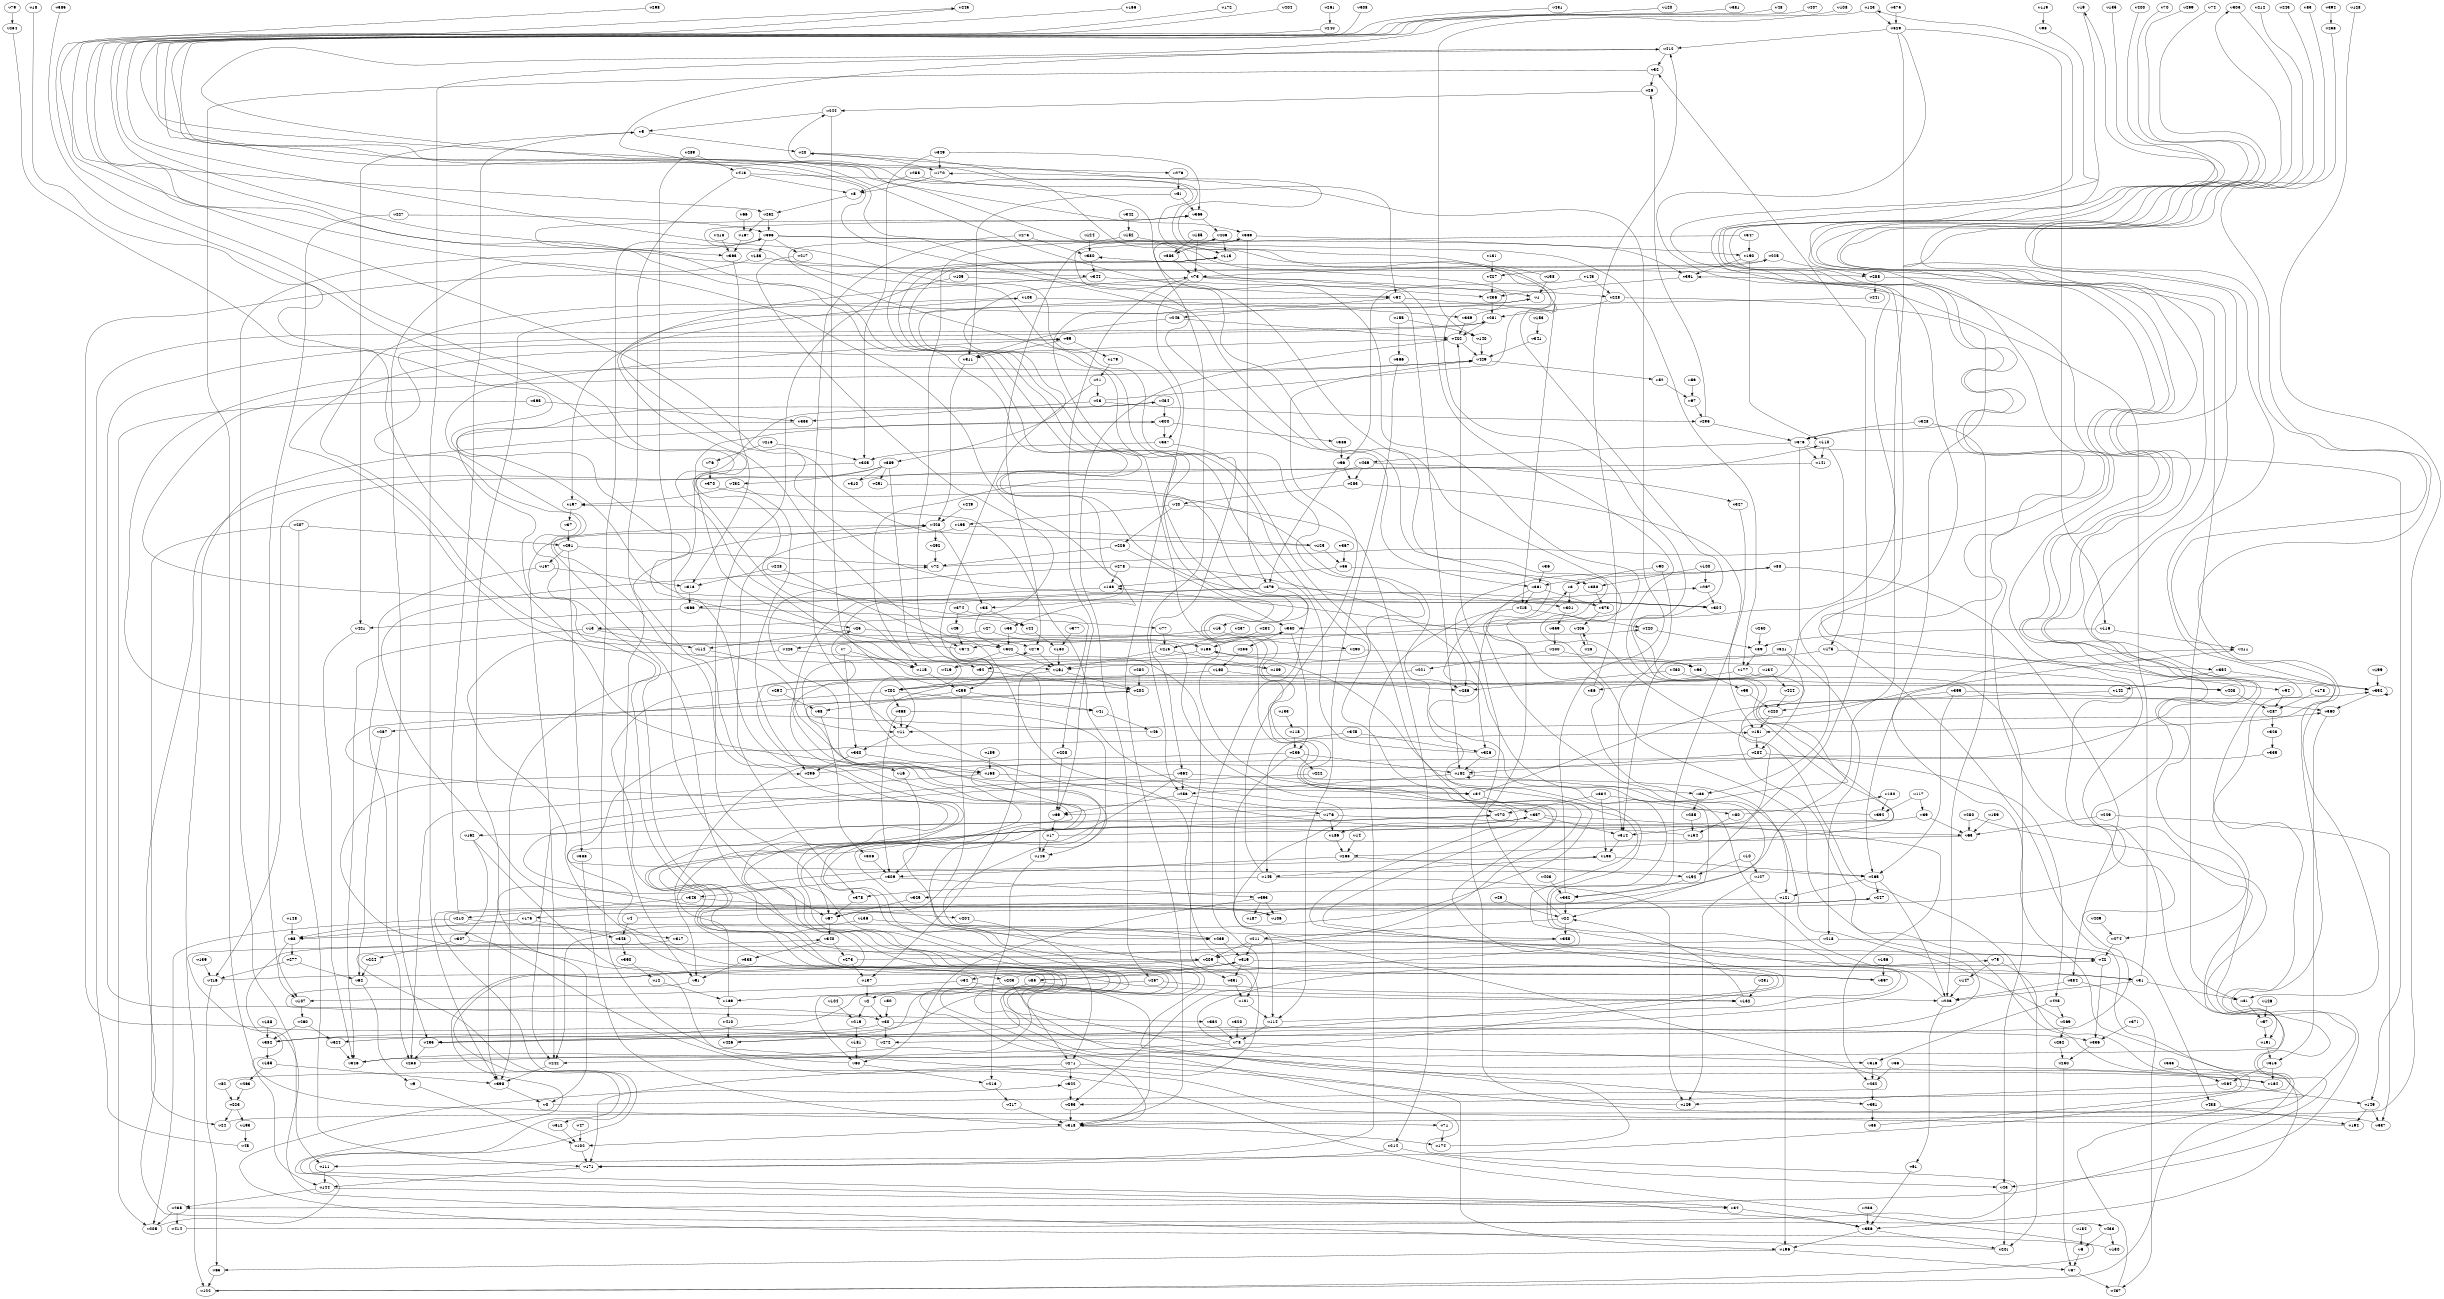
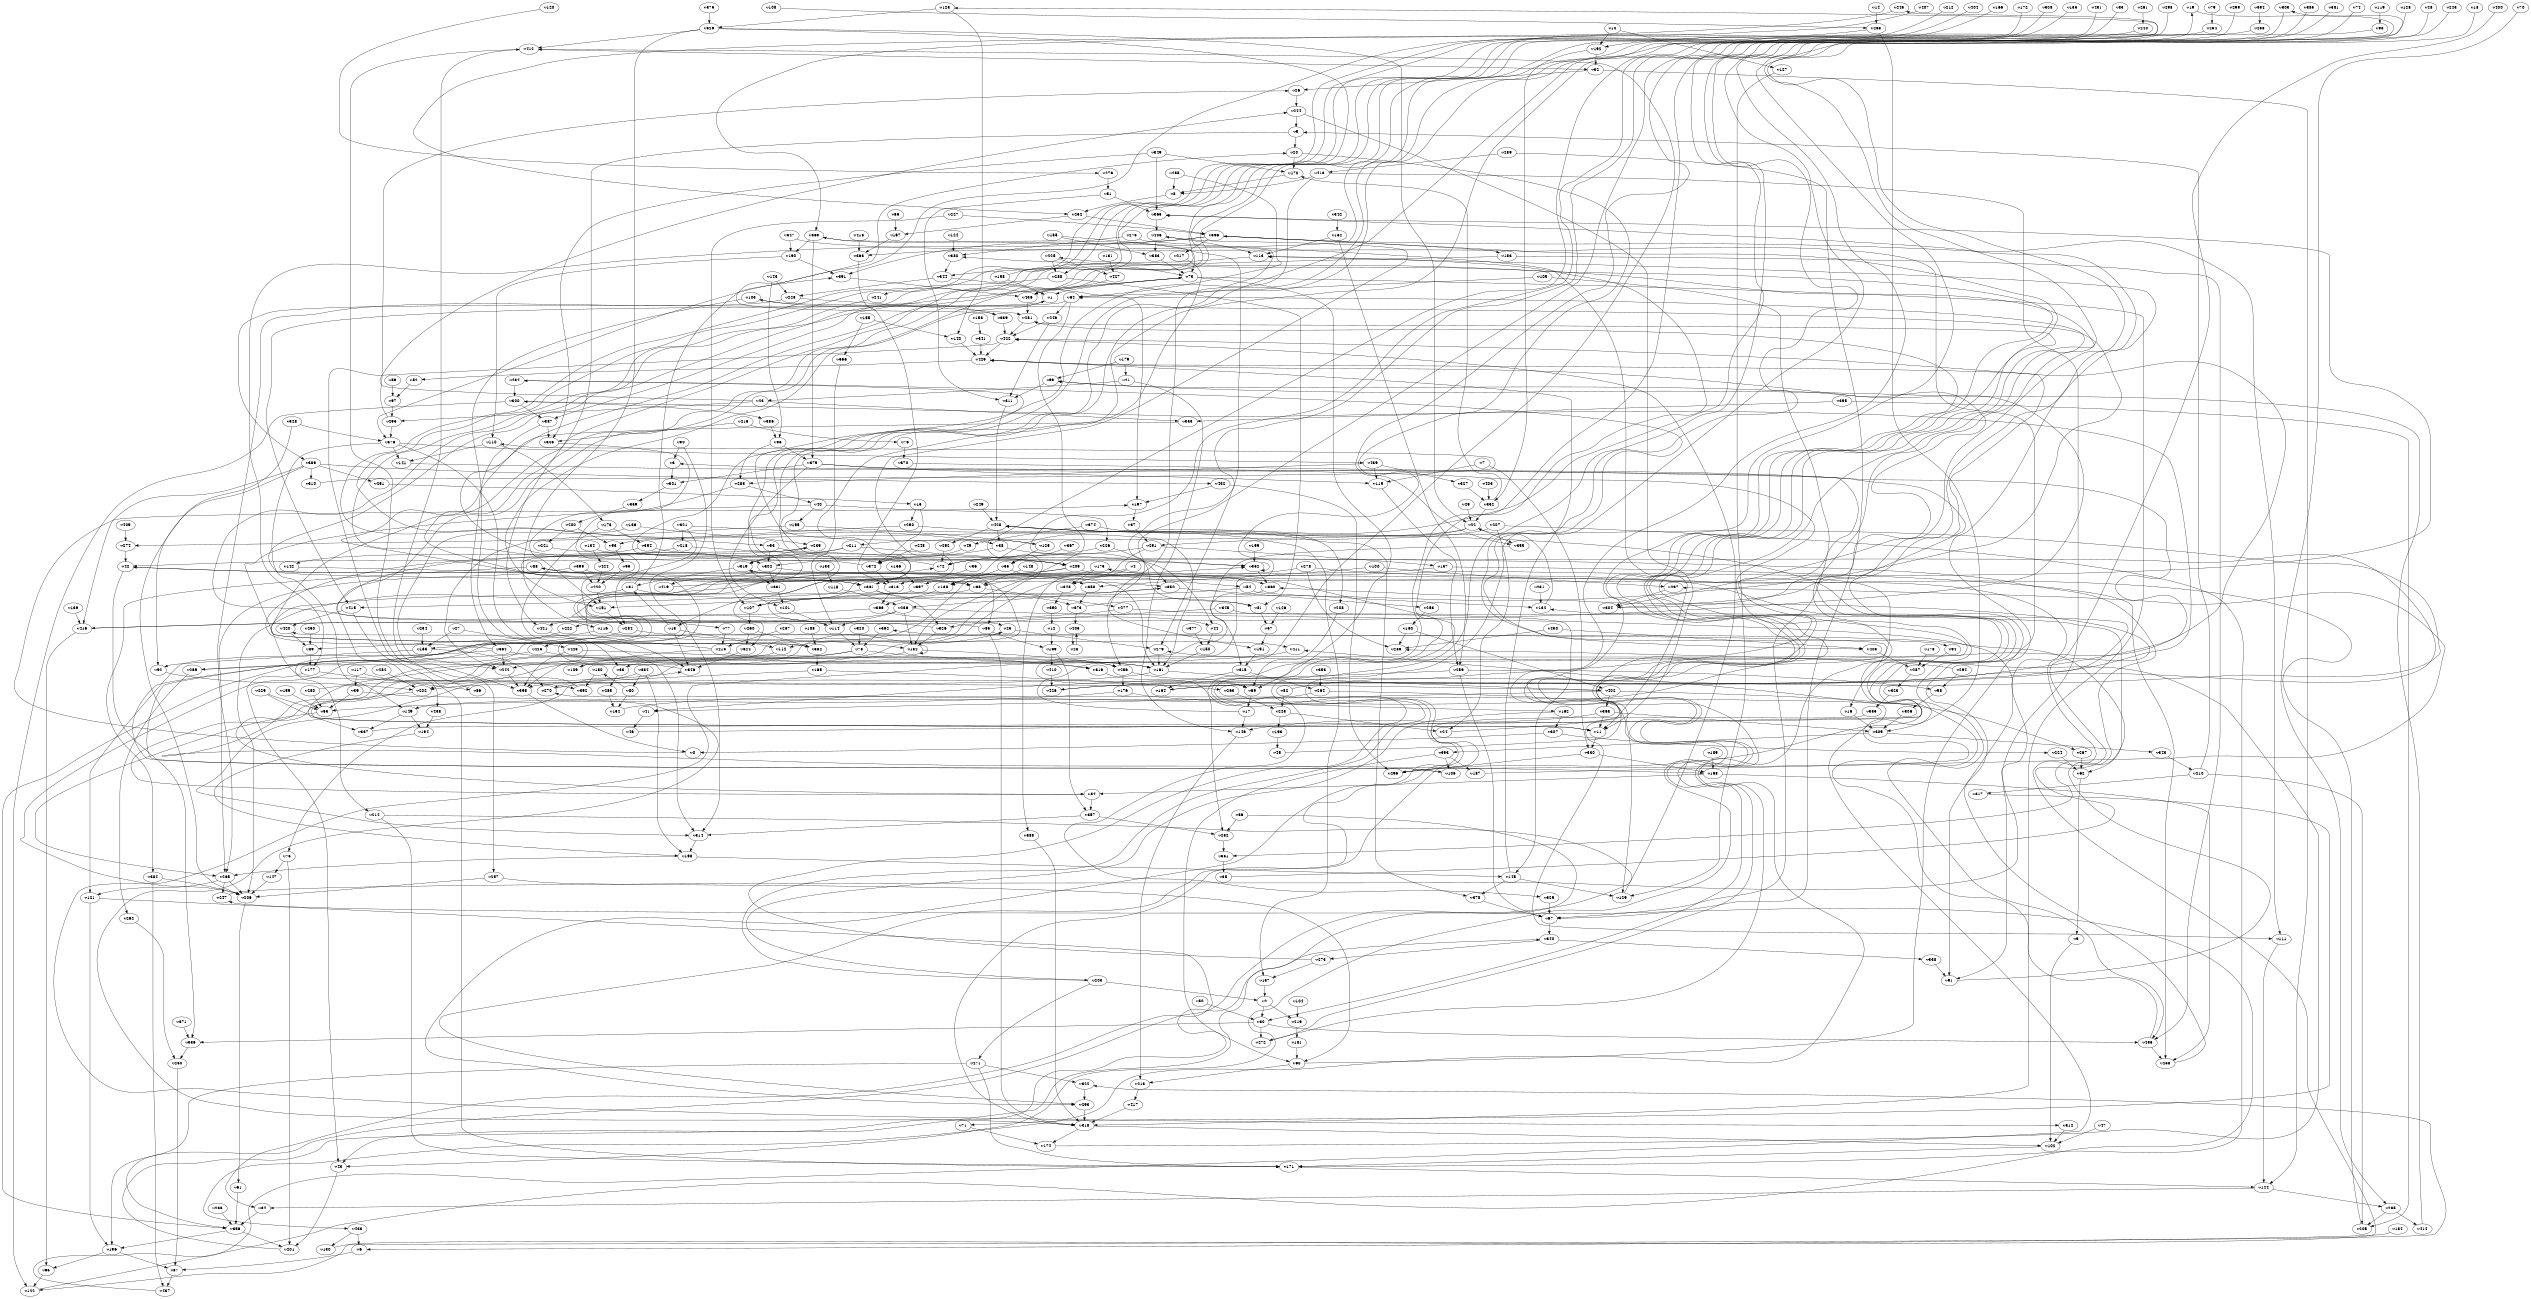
edge "v99" -> "v179": reversed
edge "v248" -> "v313": now "v372" -> "v313"
node "v186": removed
node "v204": removed
